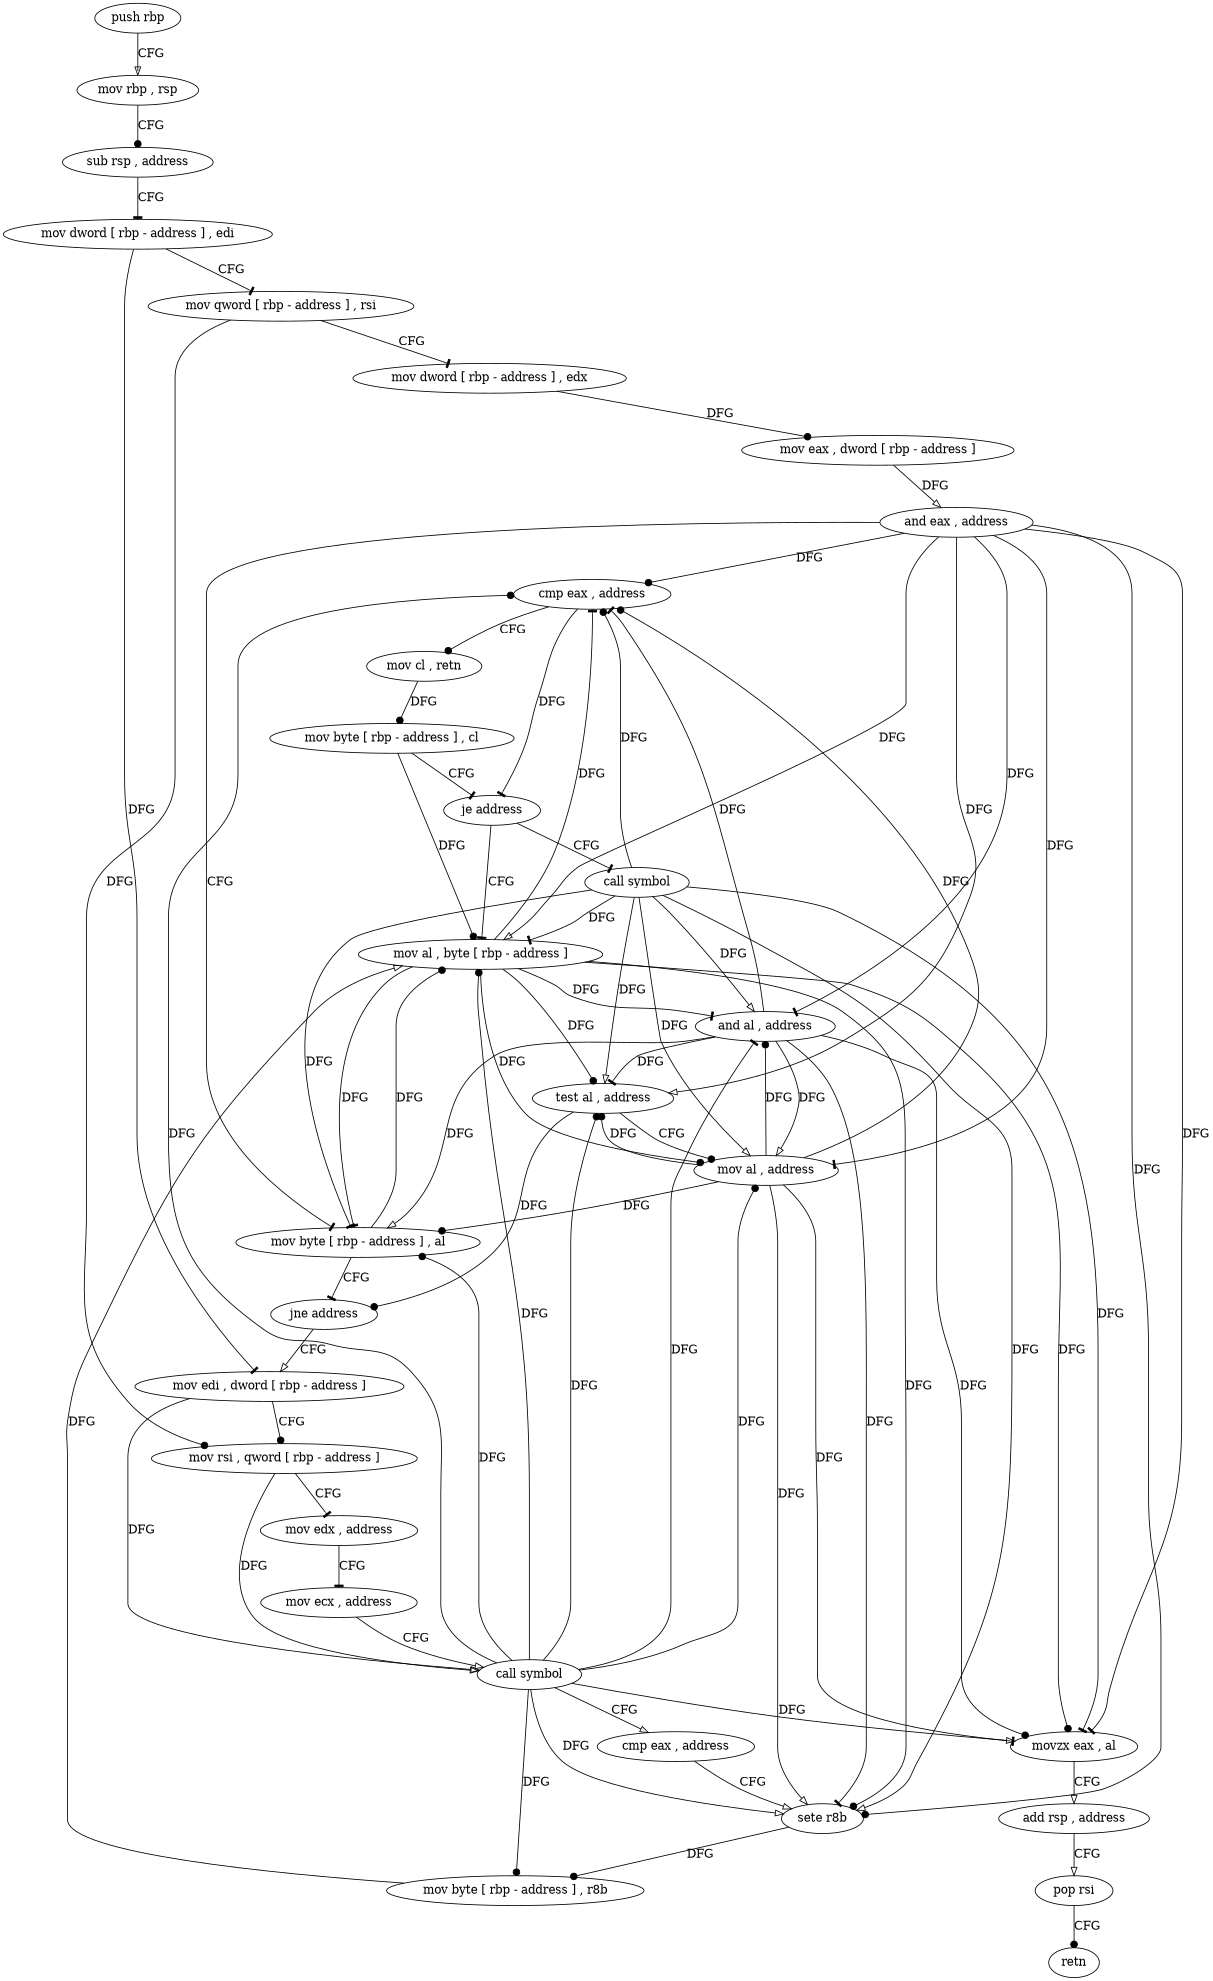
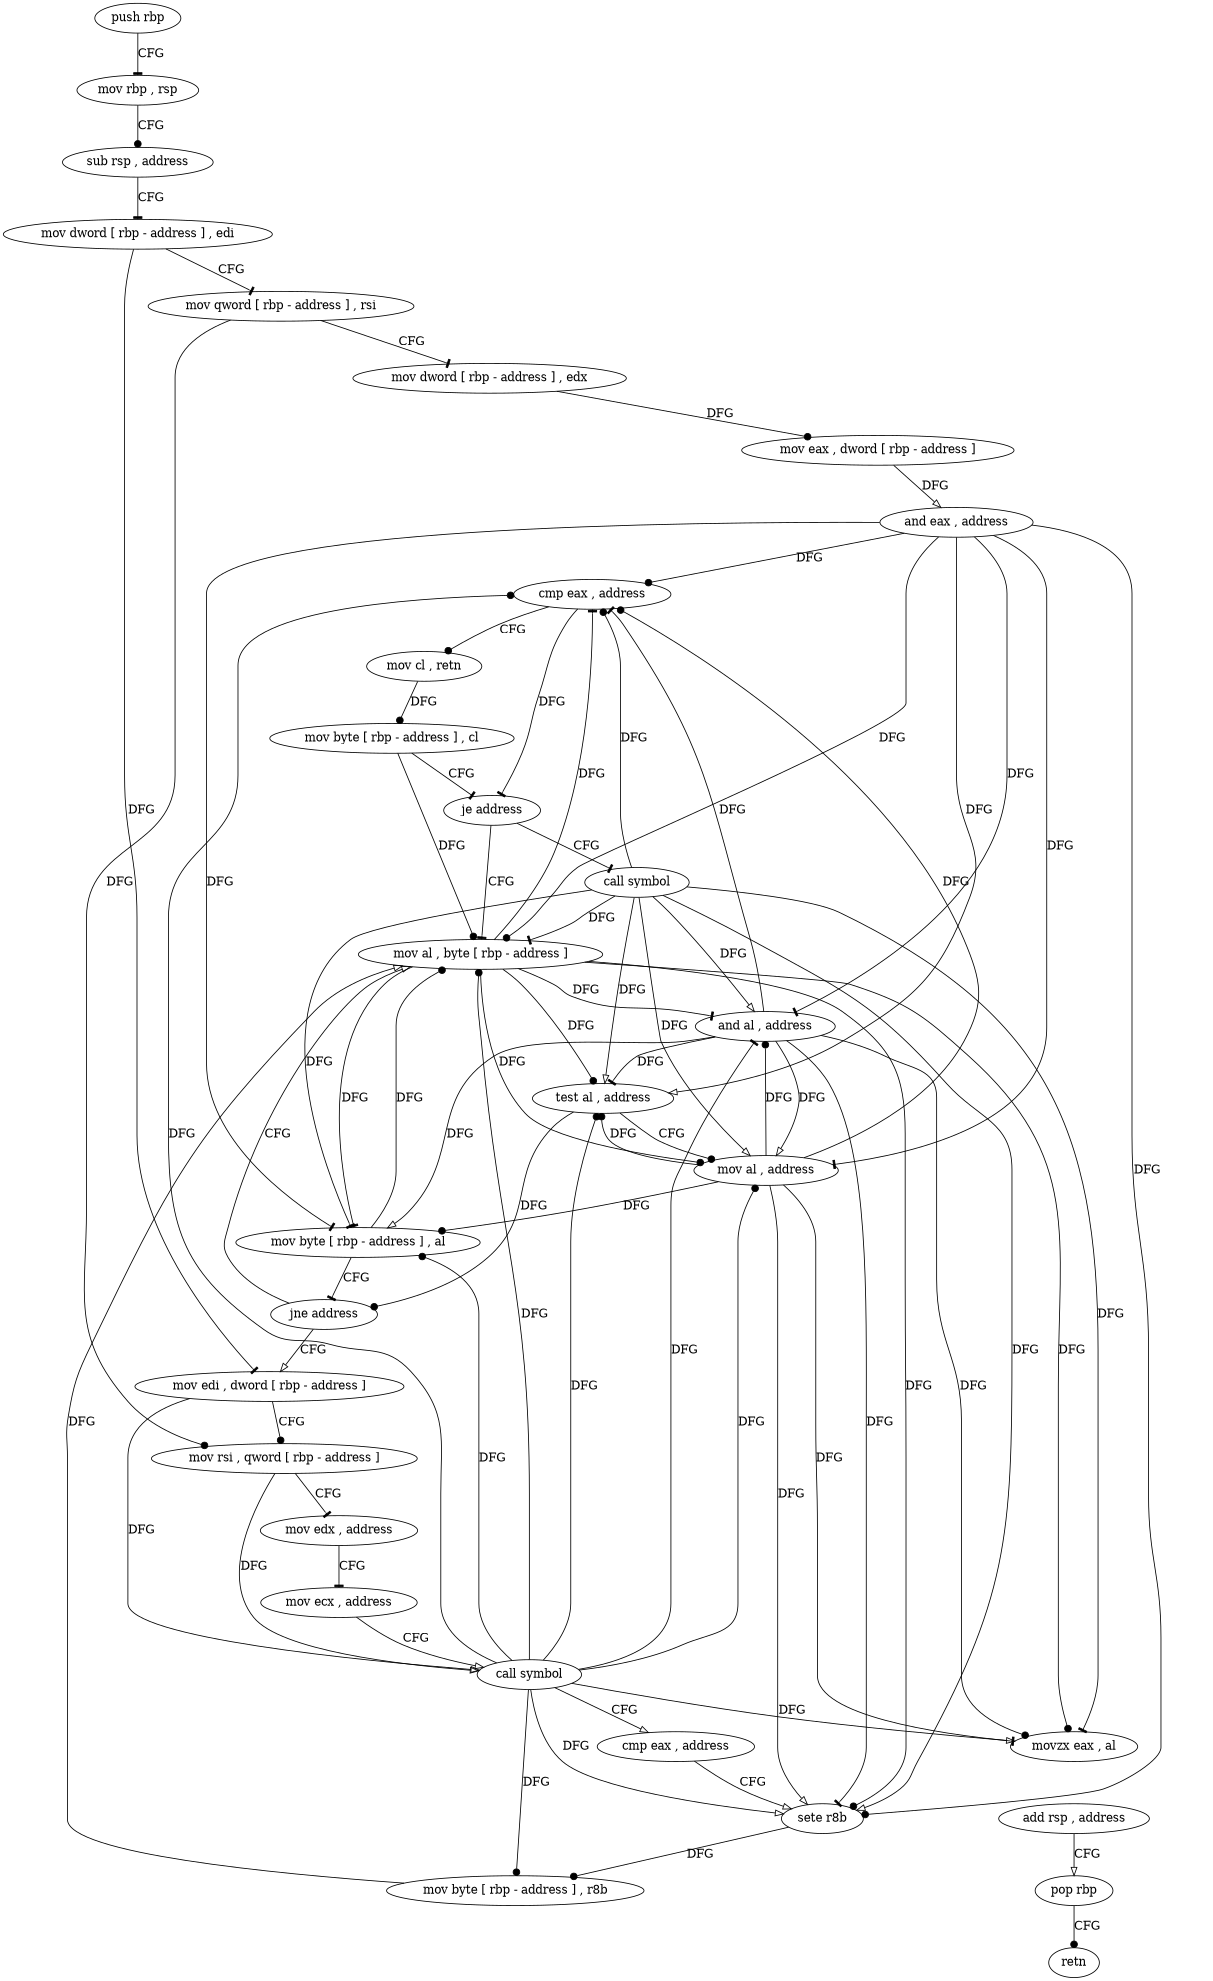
edge "push rbp" -> "mov rbp , rsp": arrowhead onormal -> tee
edge "and eax , address" -> "mov al , byte [ rbp - address ]": arrowhead onormal -> dot
edge "and eax , address" -> "mov byte [ rbp - address ] , al": label "CFG" -> "DFG"
edge "and eax , address" -> "movzx eax , al": removed, label "DFG"
edge "jne address" -> "mov al , byte [ rbp - address ]": added, label "CFG"
edge "movzx eax , al" -> "add rsp , address": removed, label "CFG"
node "pop rsi": label "pop rsi" -> "pop rbp"
